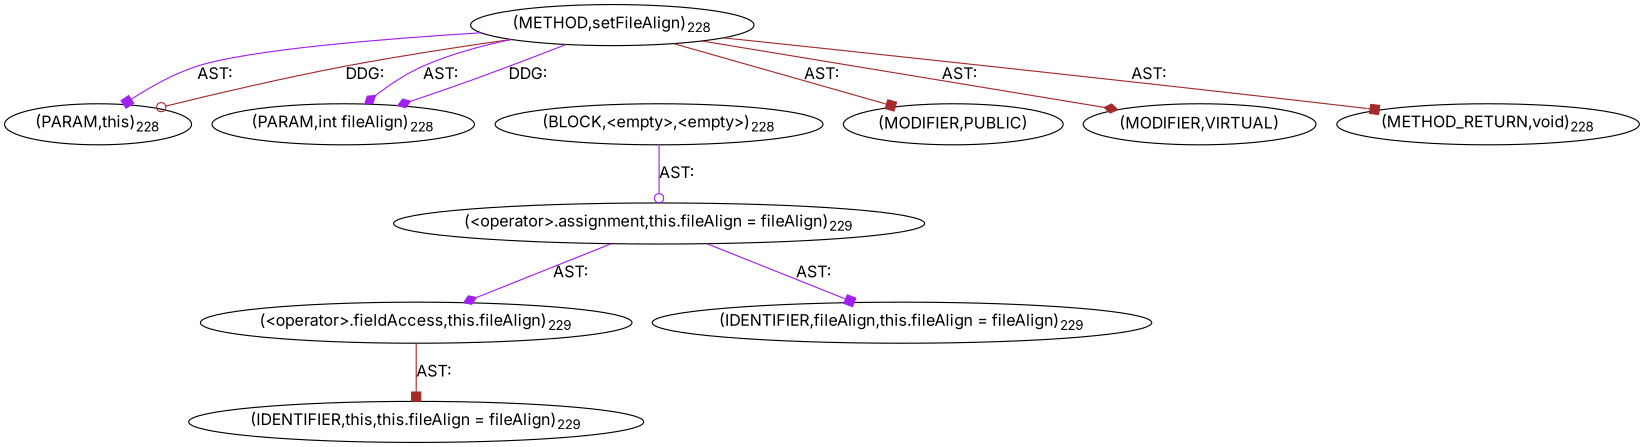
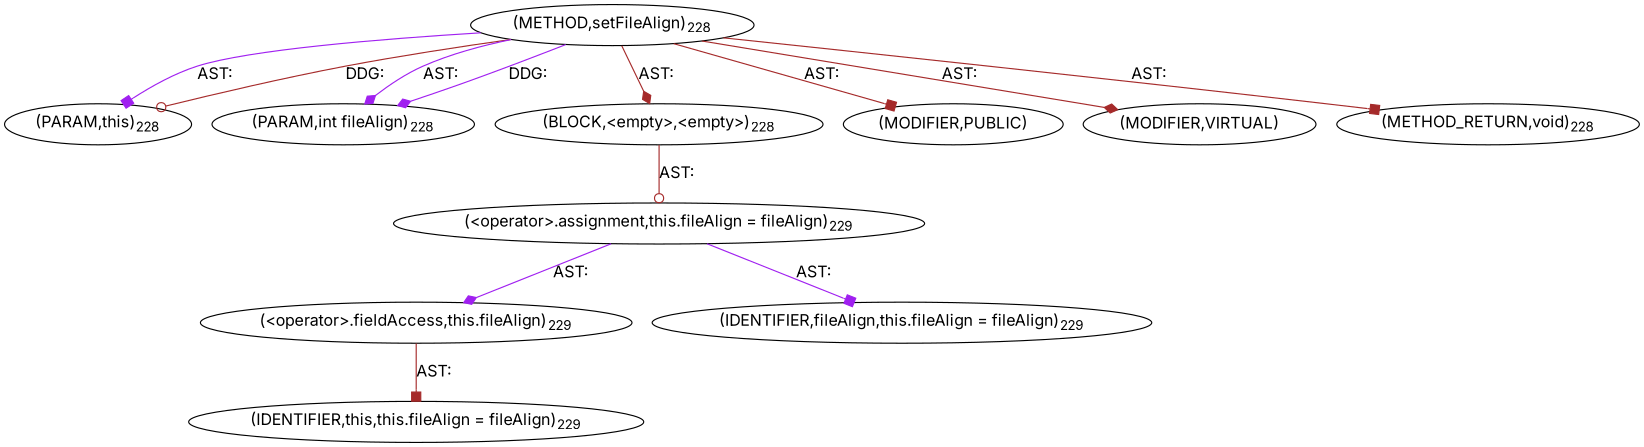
edge "(METHOD,setFileAlign)" -> "(BLOCK,<empty>,<empty>)": added, label "AST:"
edge "(BLOCK,<empty>,<empty>)" -> "(<operator>.assignment,this.fileAlign = fileAlign)": color purple -> brown
